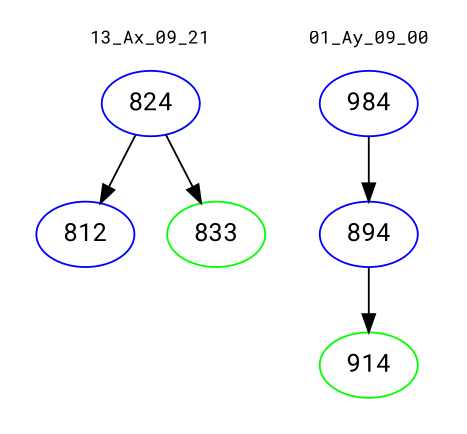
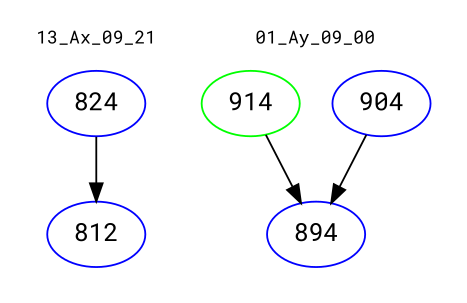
node "984": label "984" -> "904"
node "833": removed
edge "894" -> "914": reversed
